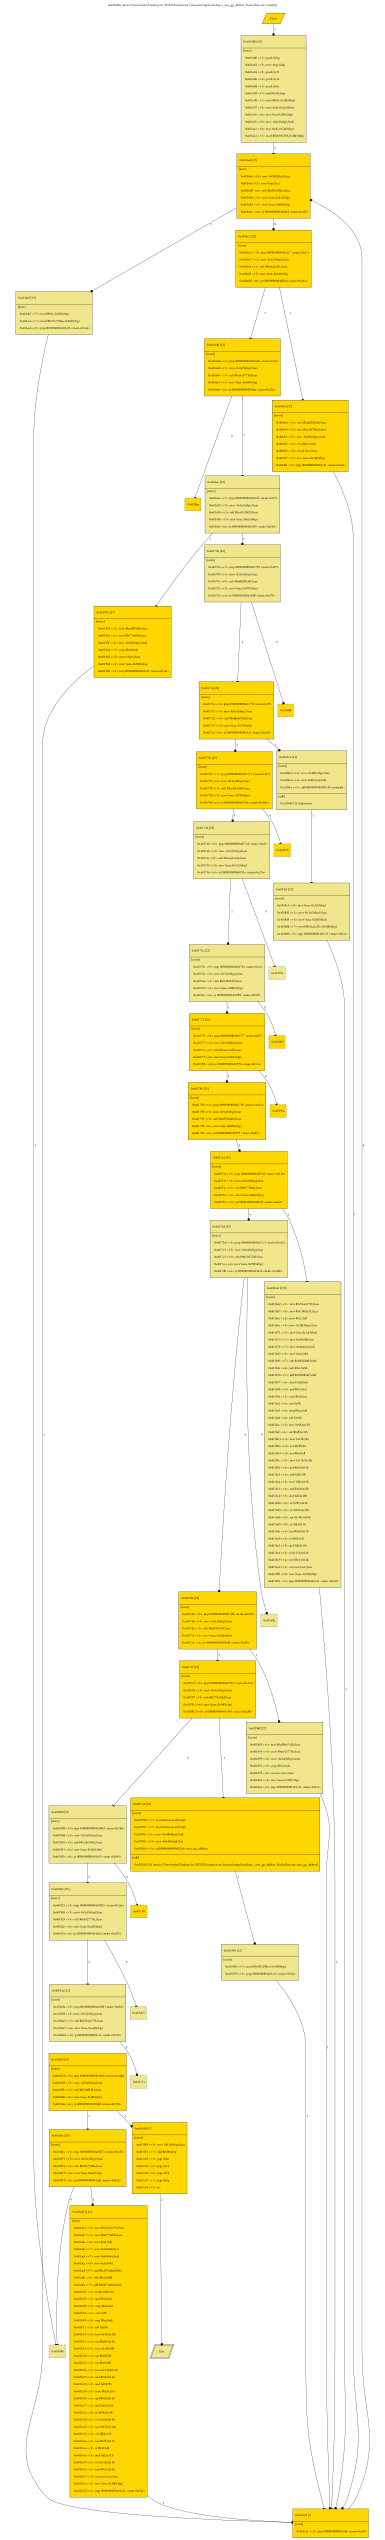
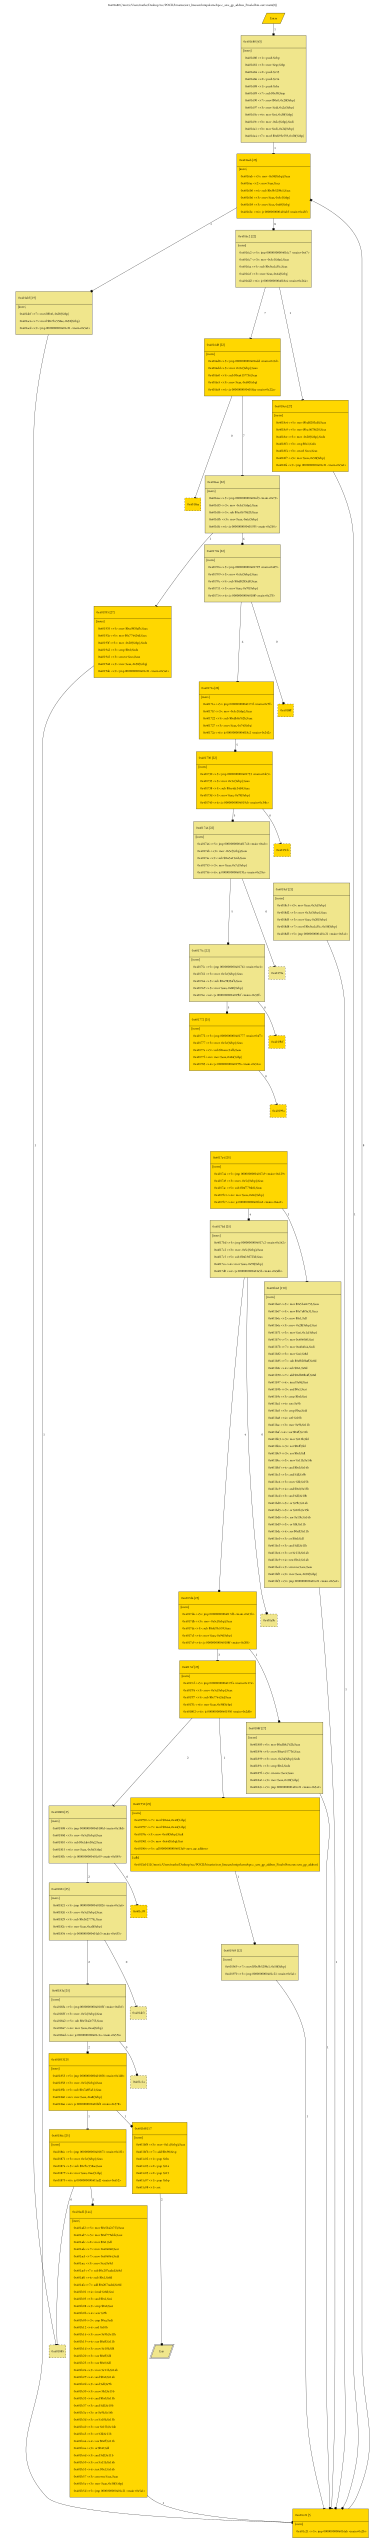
node "0x4016c2 [22]": fillcolor gold -> khaki
node "0x4018c2 [13]": removed
node "0x40178b [25]": removed
edge "0x40183a [25]" -> "0x401853 [25]": added, label "2"
